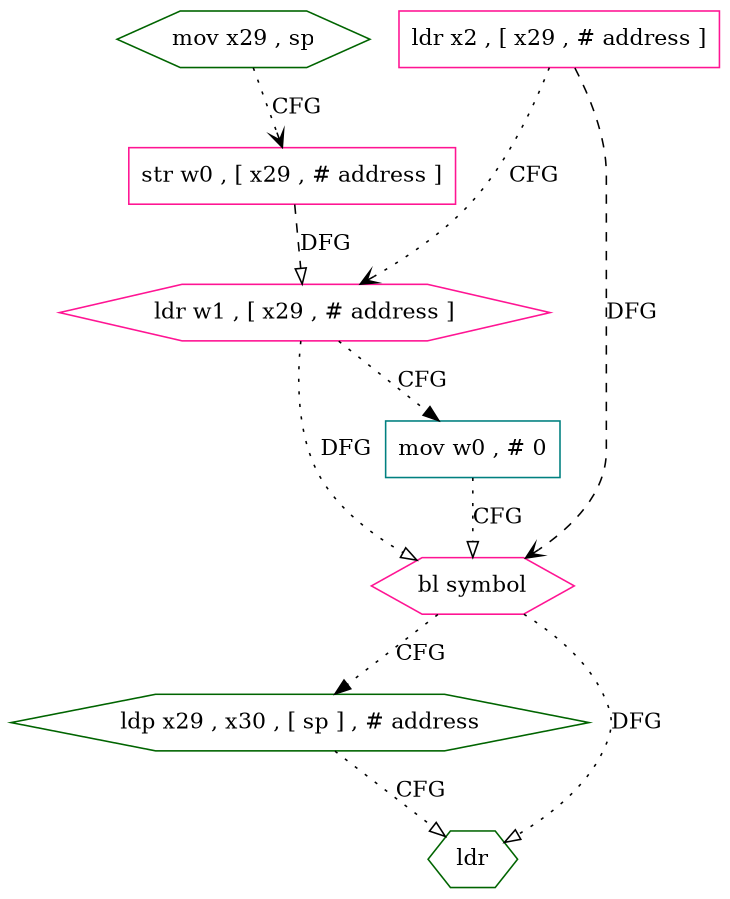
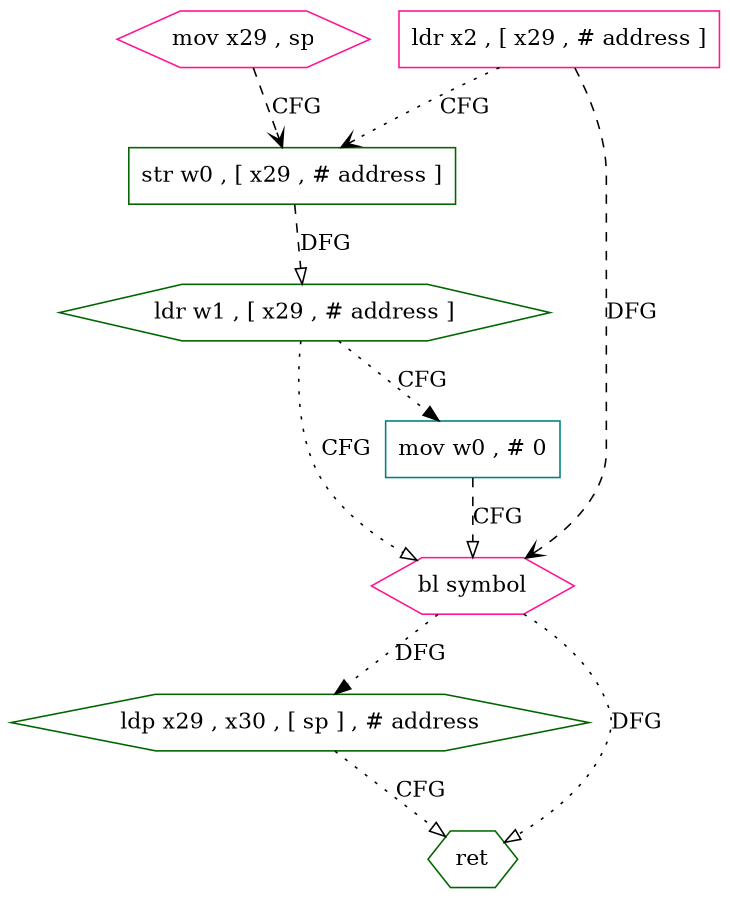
node "mov x29 , sp": color darkgreen -> deeppink
edge "mov x29 , sp" -> "str w0 , [ x29 , # address ]": style dotted -> dashed
node "str w0 , [ x29 , # address ]": color deeppink -> darkgreen
edge "ldr x2 , [ x29 , # address ]" -> "ldr w1 , [ x29 , # address ]": now "ldr x2 , [ x29 , # address ]" -> "str w0 , [ x29 , # address ]"
node "ldr w1 , [ x29 , # address ]": color deeppink -> darkgreen
edge "ldr w1 , [ x29 , # address ]" -> "bl symbol": label "DFG" -> "CFG"
edge "mov w0 , # 0" -> "bl symbol": style dotted -> dashed
edge "bl symbol" -> "ldp x29 , x30 , [ sp ] , # address": label "CFG" -> "DFG"
node "ldr": label "ldr" -> "ret"
